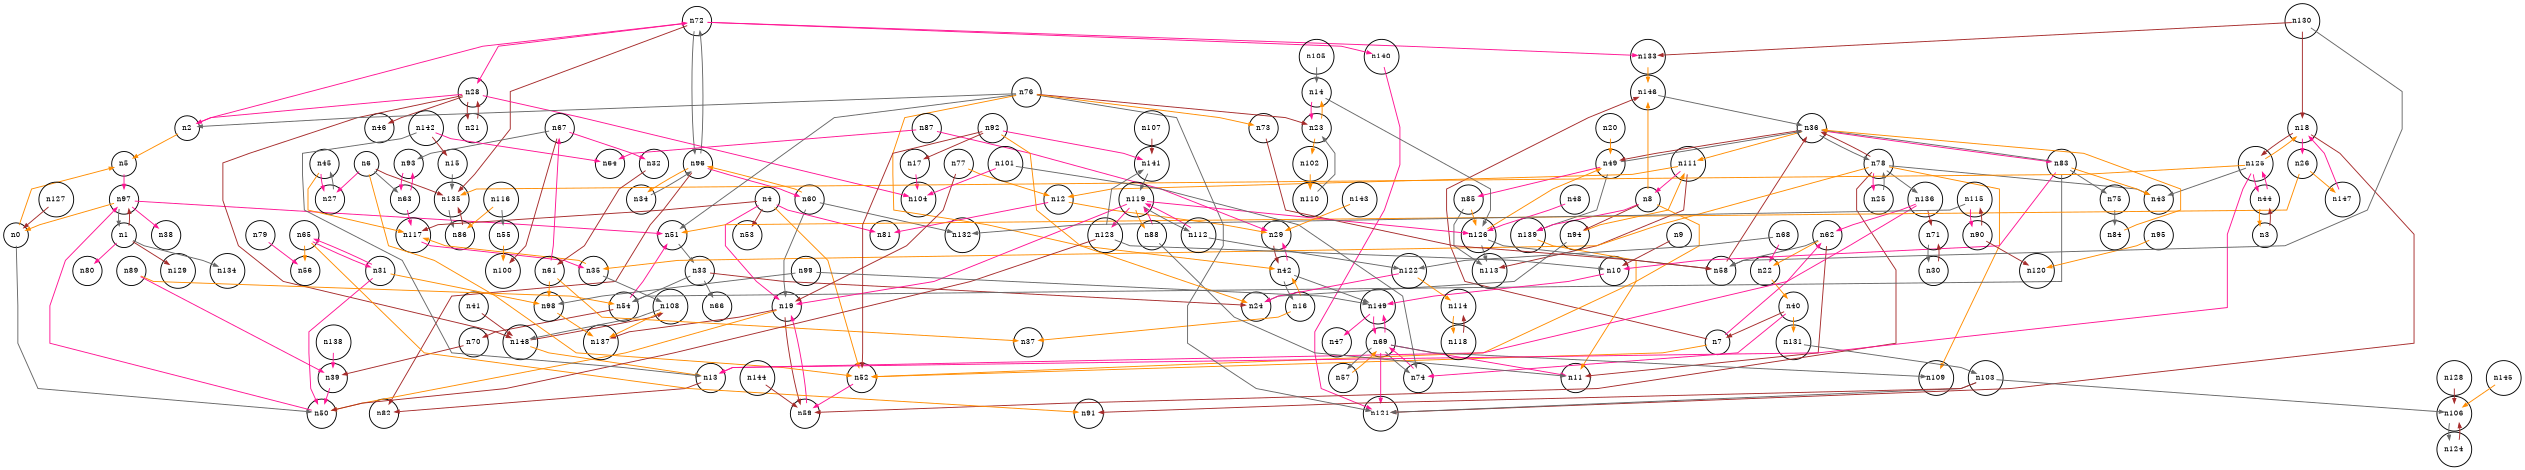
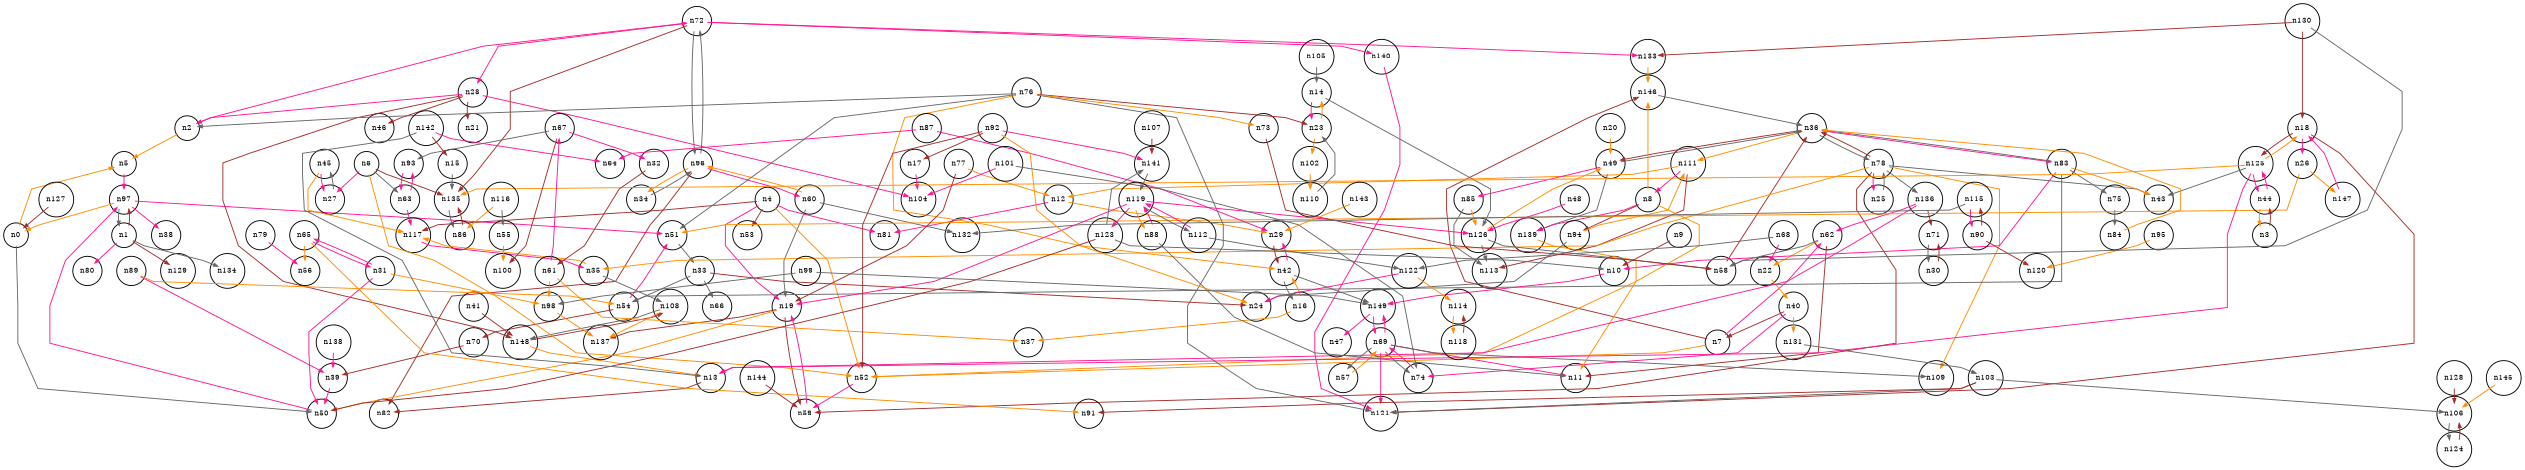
edge "n21" -> "n28": removed
